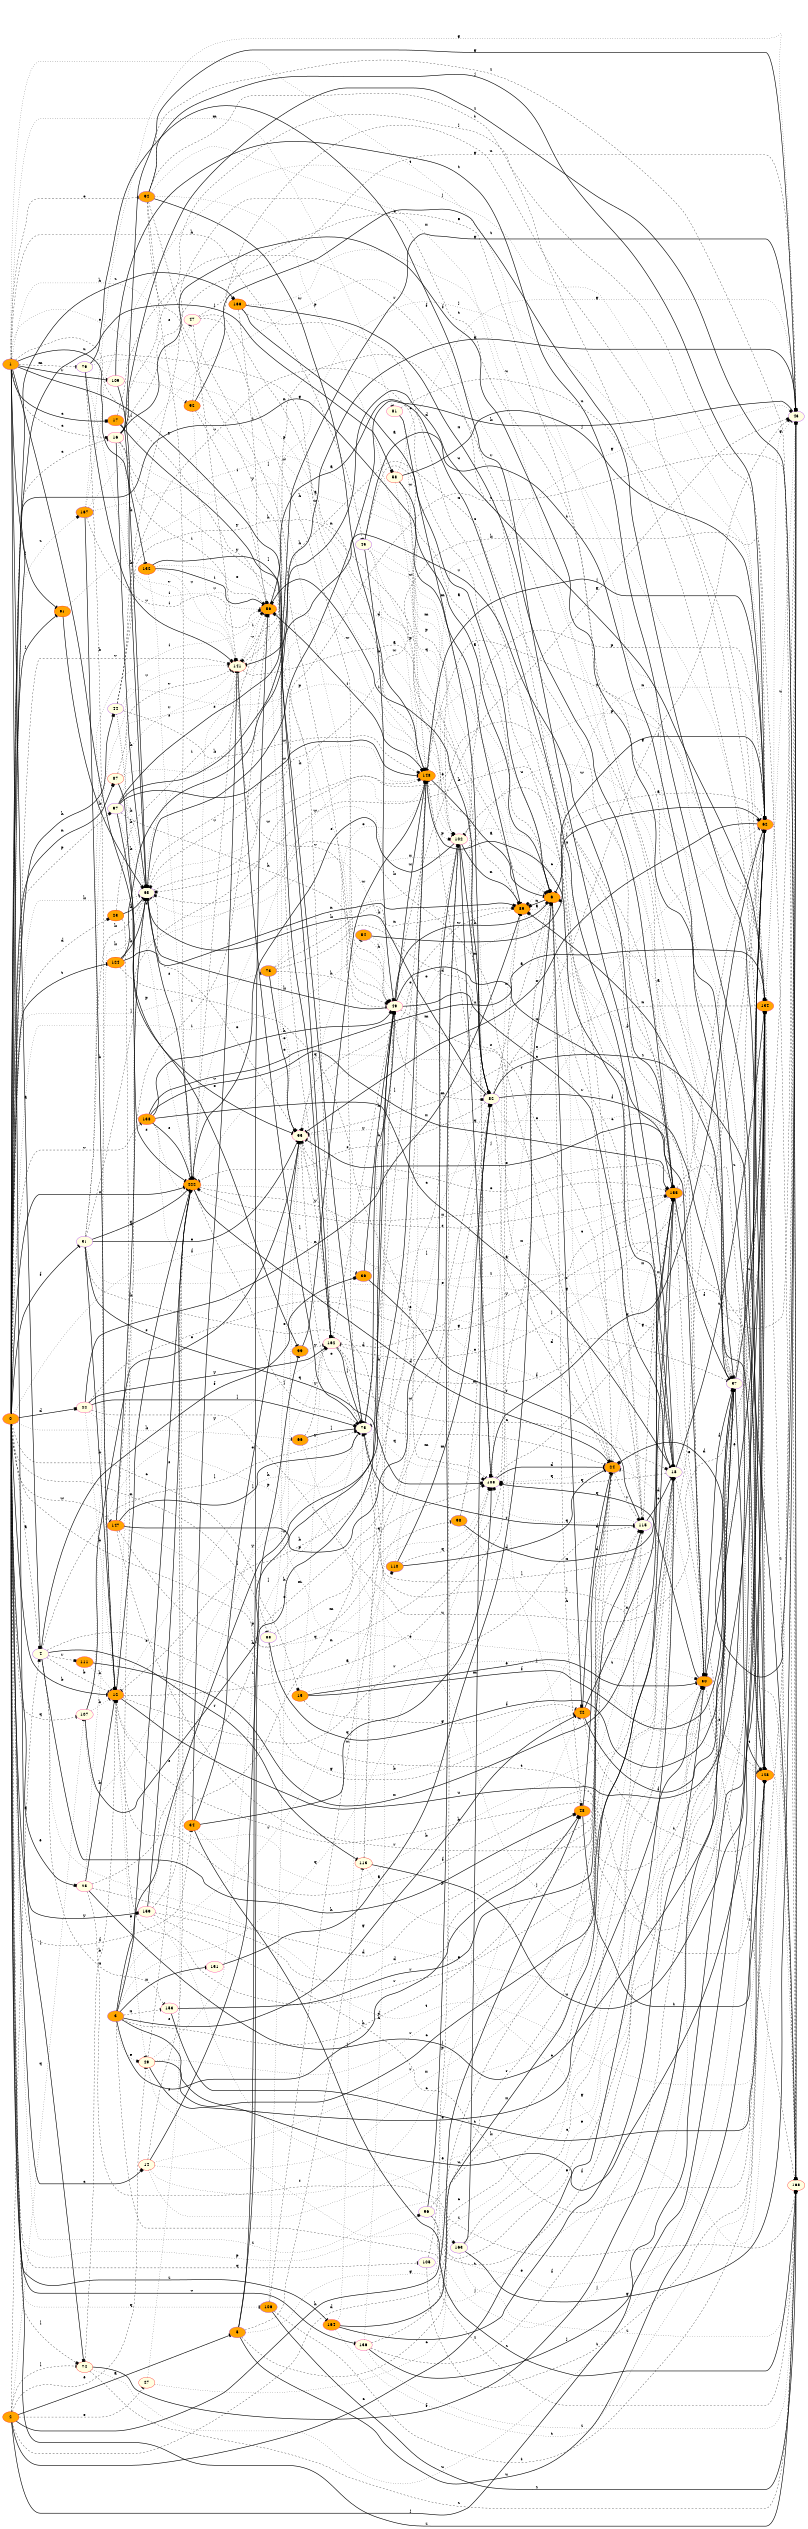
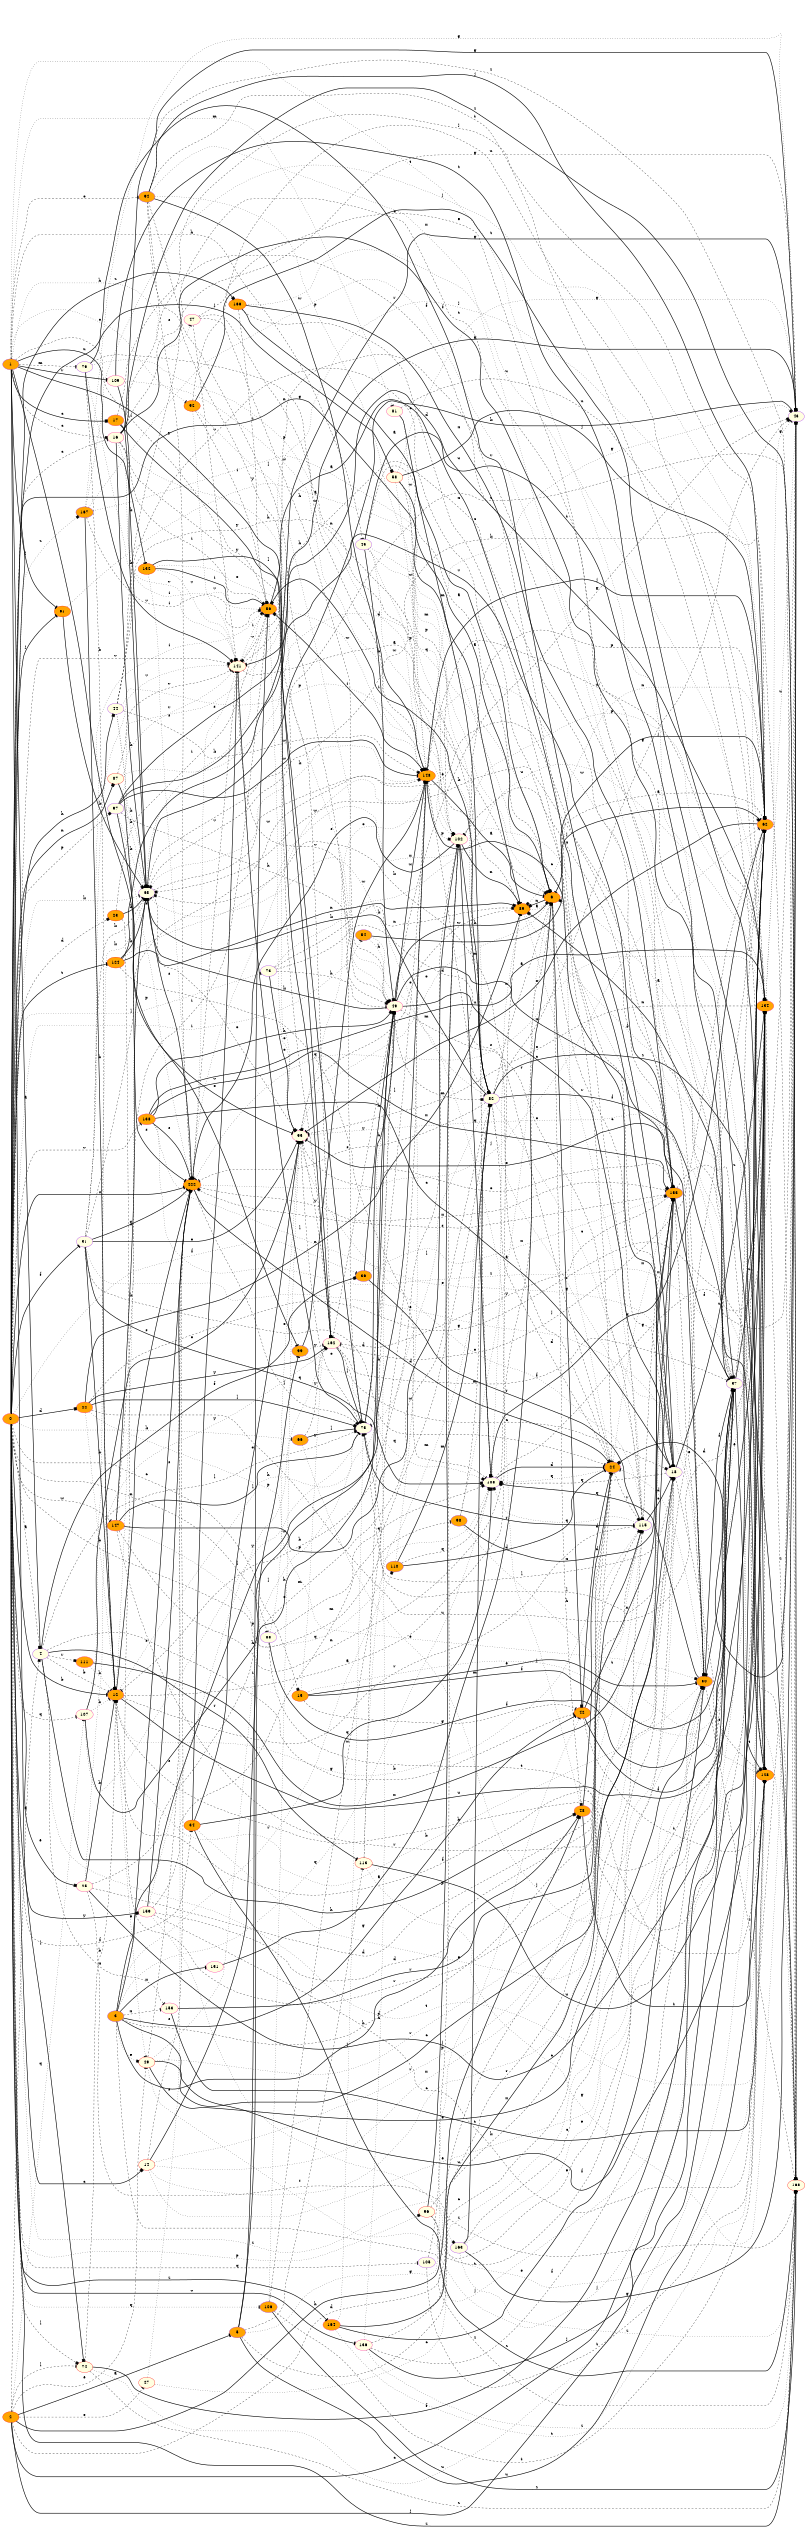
node "73": fillcolor orange -> lightyellow
node "22": fillcolor lightyellow -> orange
edge "2" -> "18": now "2" -> "37"
node "96": color purple -> red
